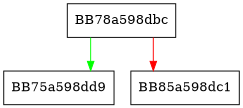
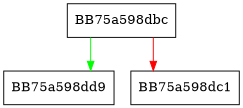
node "BB78a598dbc": label "BB78a598dbc" -> "BB75a598dbc"
node "BB85a598dc1": label "BB85a598dc1" -> "BB75a598dc1"
